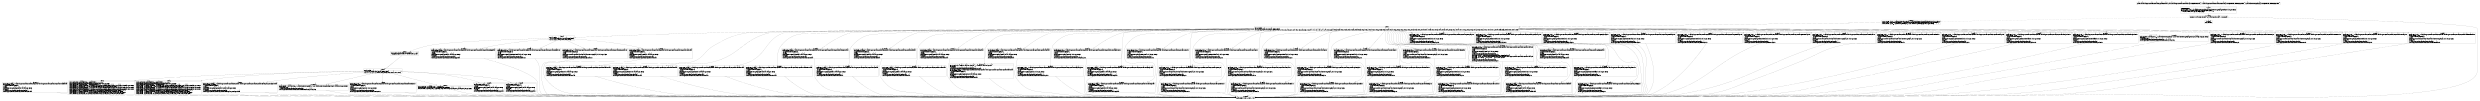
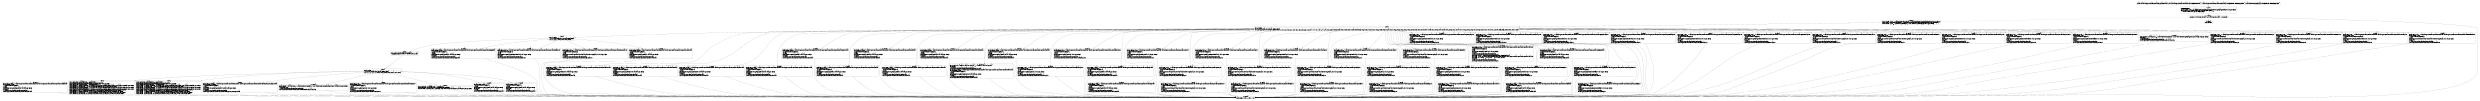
node "70: 0x02ca": text "(r8 I:android.content.res.TypedArray)" -> "(r8 I:goneBottomMargin.content.res.TypedArray)"
